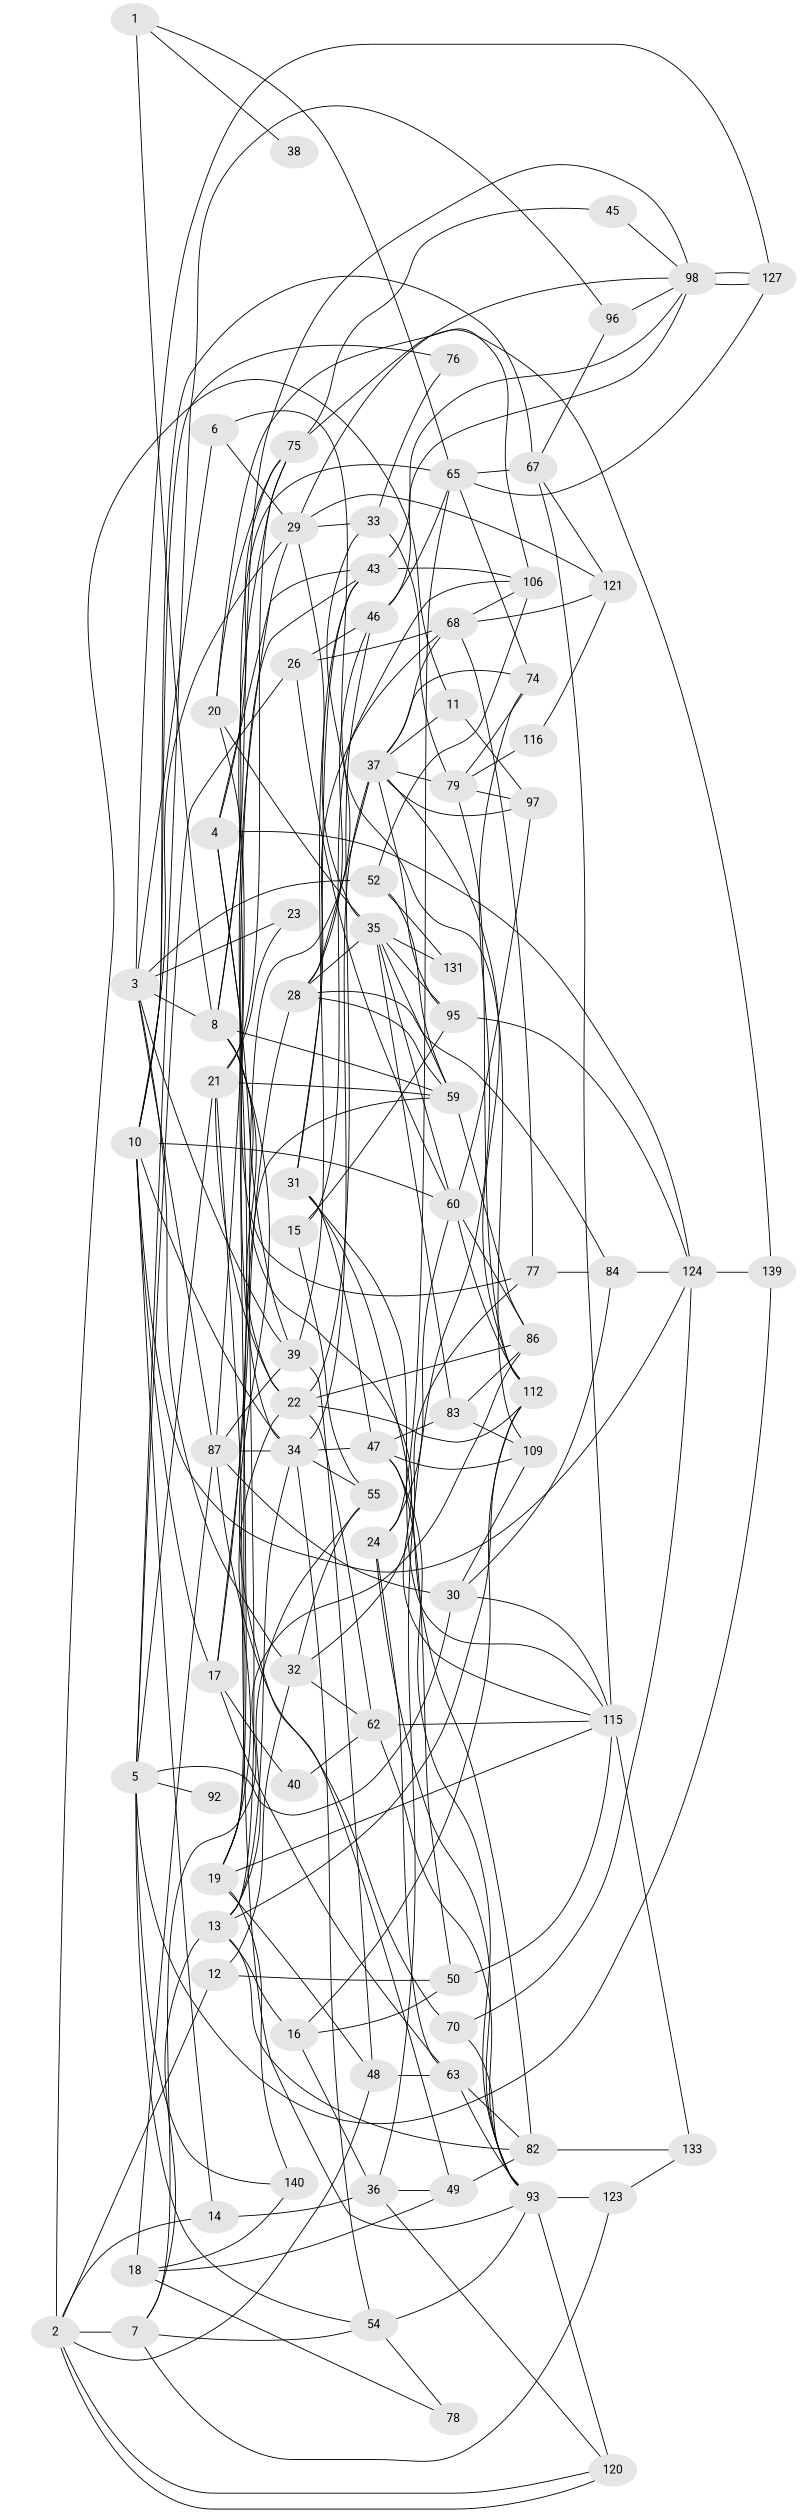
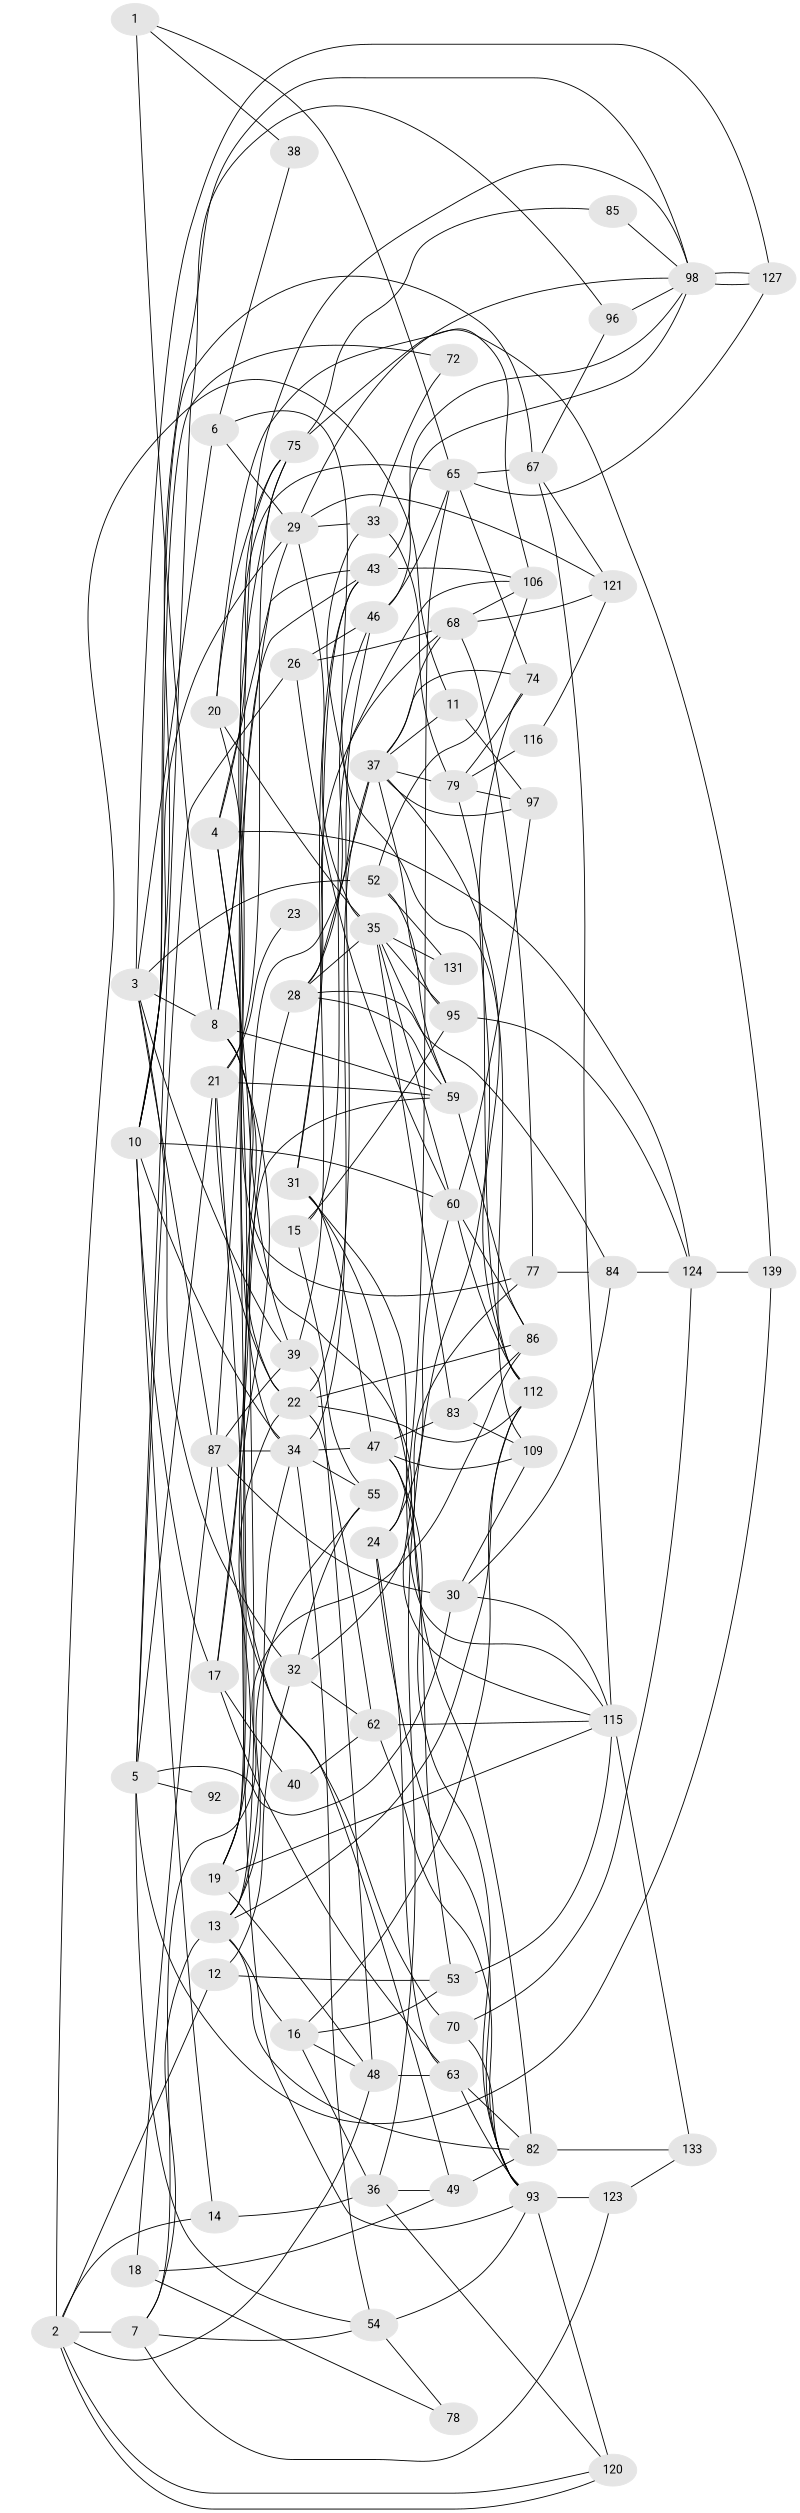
node "45": label "45" -> "85"
edge "38" -- "6": added
node "76": label "76" -> "72"
edge "23" -- "3": removed
edge "10" -- "124": now "10" -- "98"
node "50": label "50" -> "53"
edge "16" -- "48": added
node "140": removed
